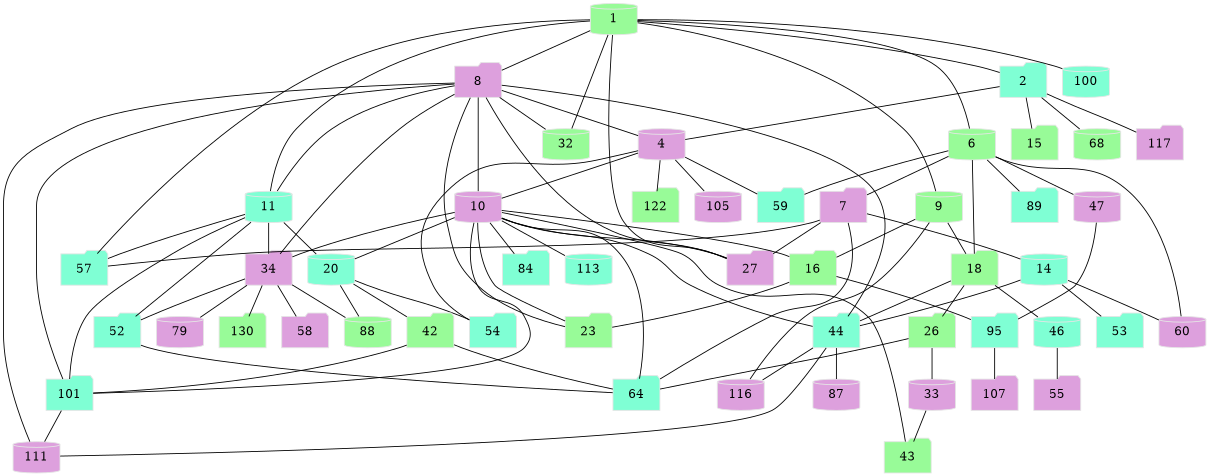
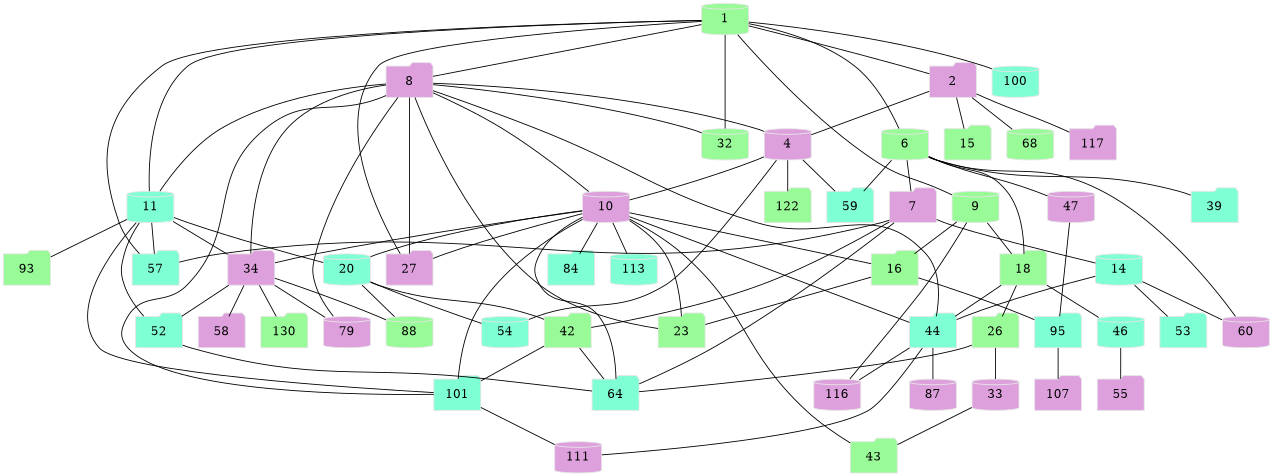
node "2": fillcolor aquamarine -> plum
edge "8" -- "111": now "8" -- "79"
node "105": removed
node "89": label "89" -> "39"
edge "7" -- "27": now "7" -- "42"
node "93": added
node "54": shape folder -> cylinder
